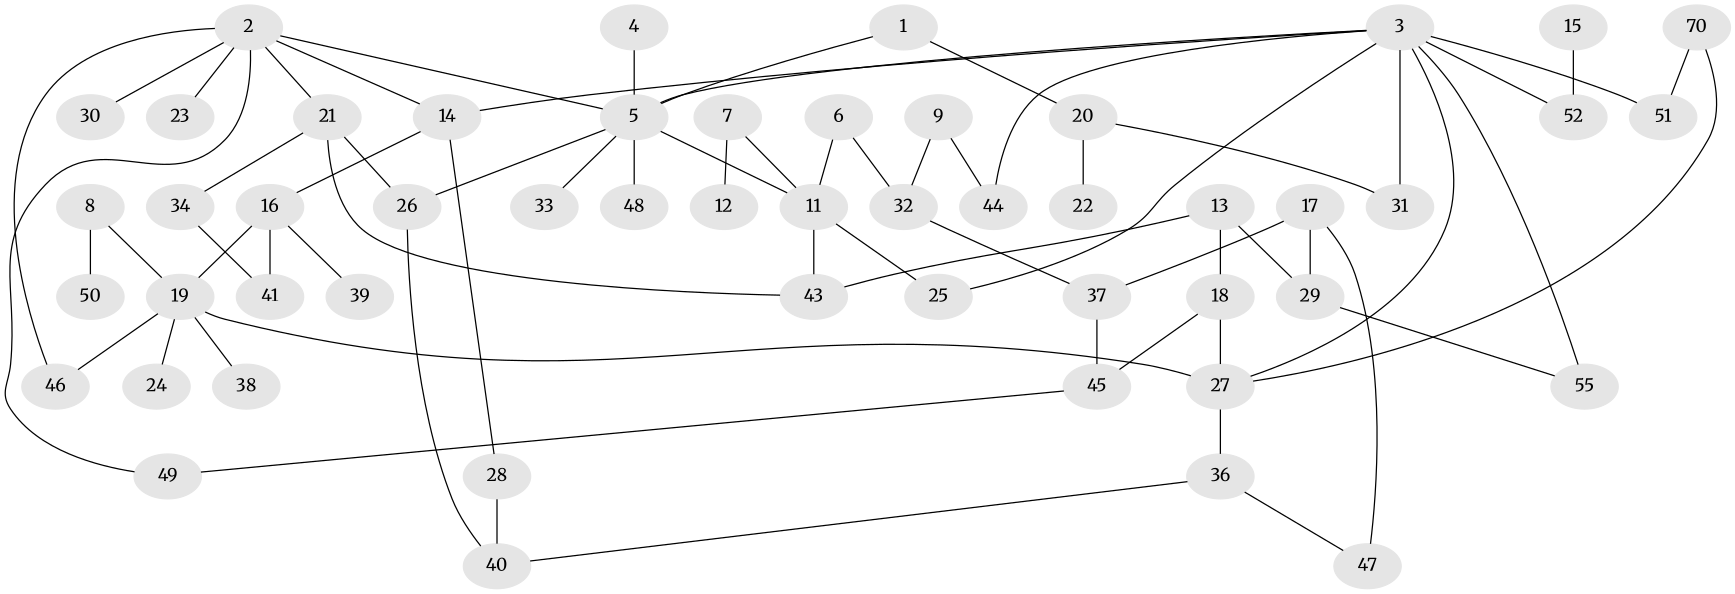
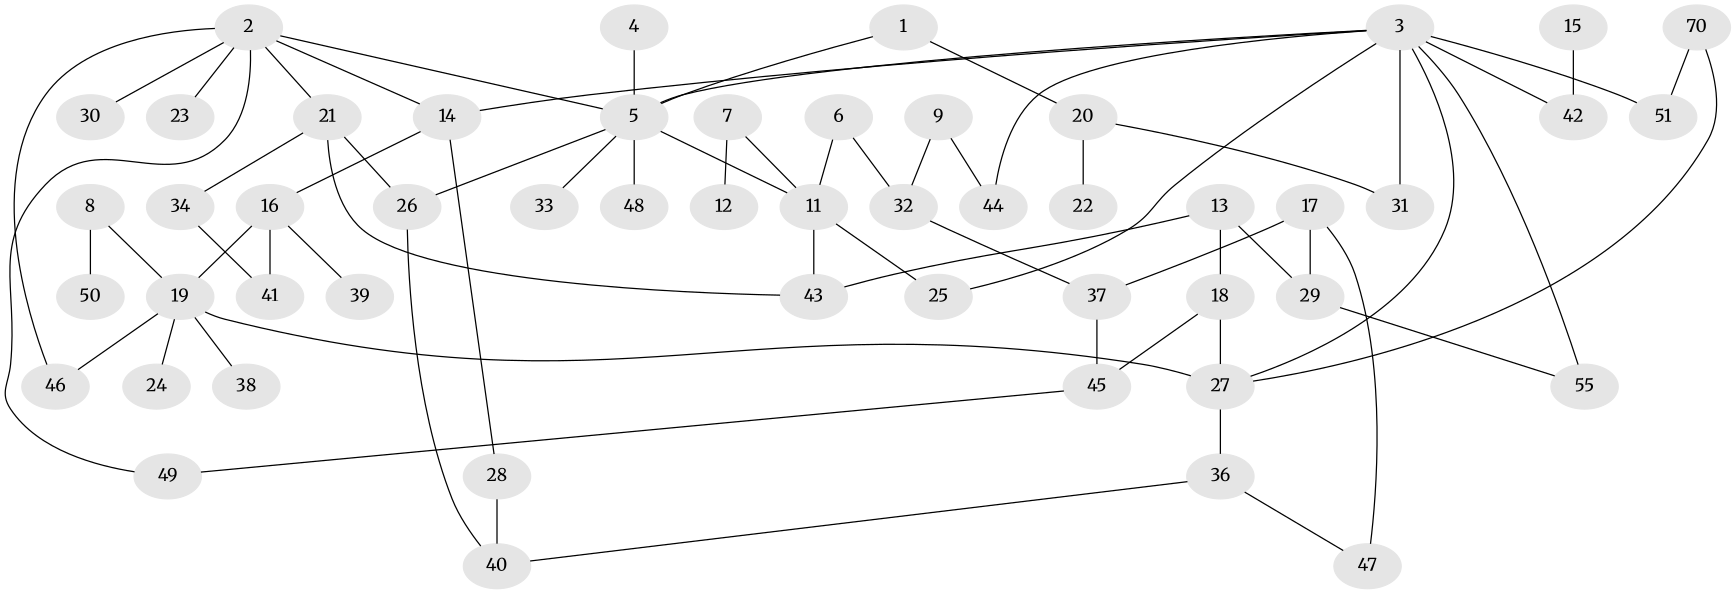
node "52": label "52" -> "42"
